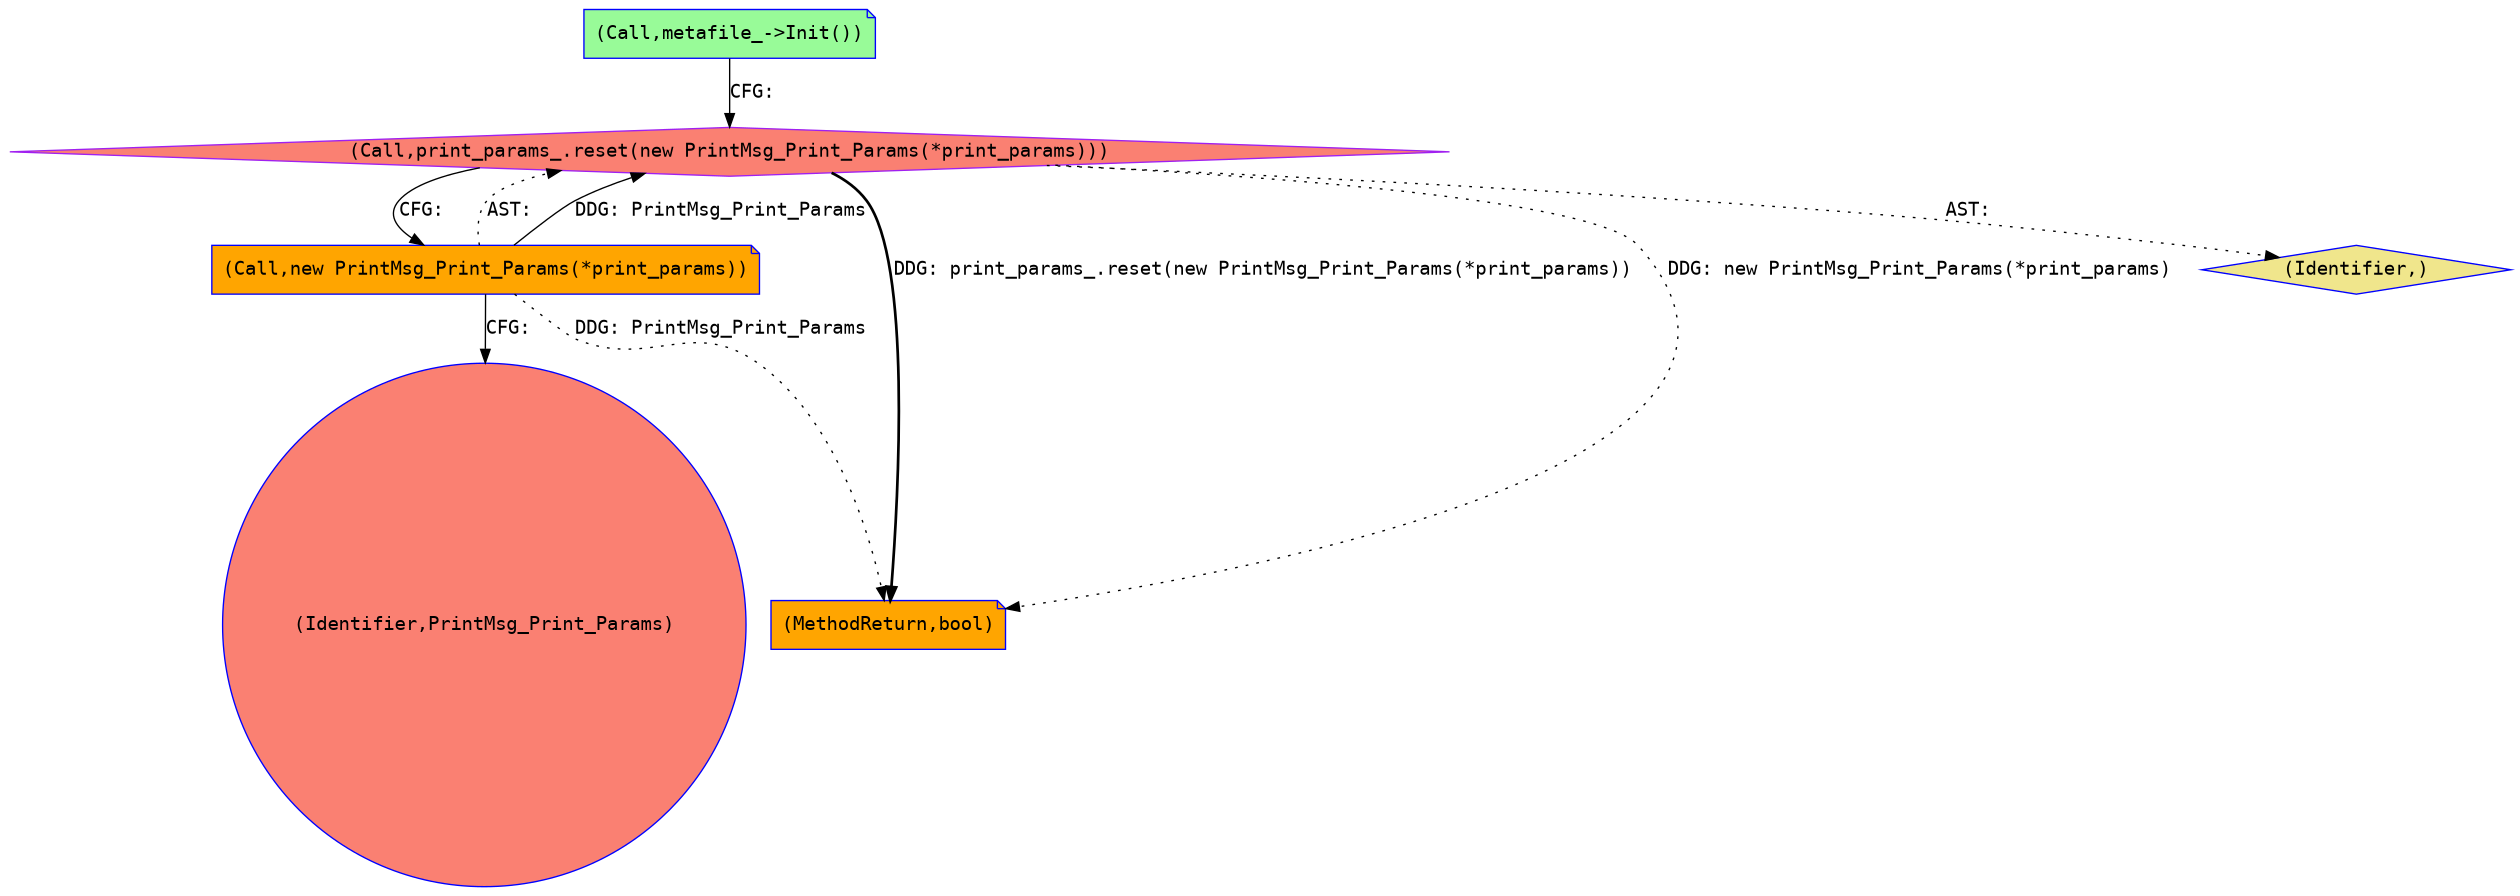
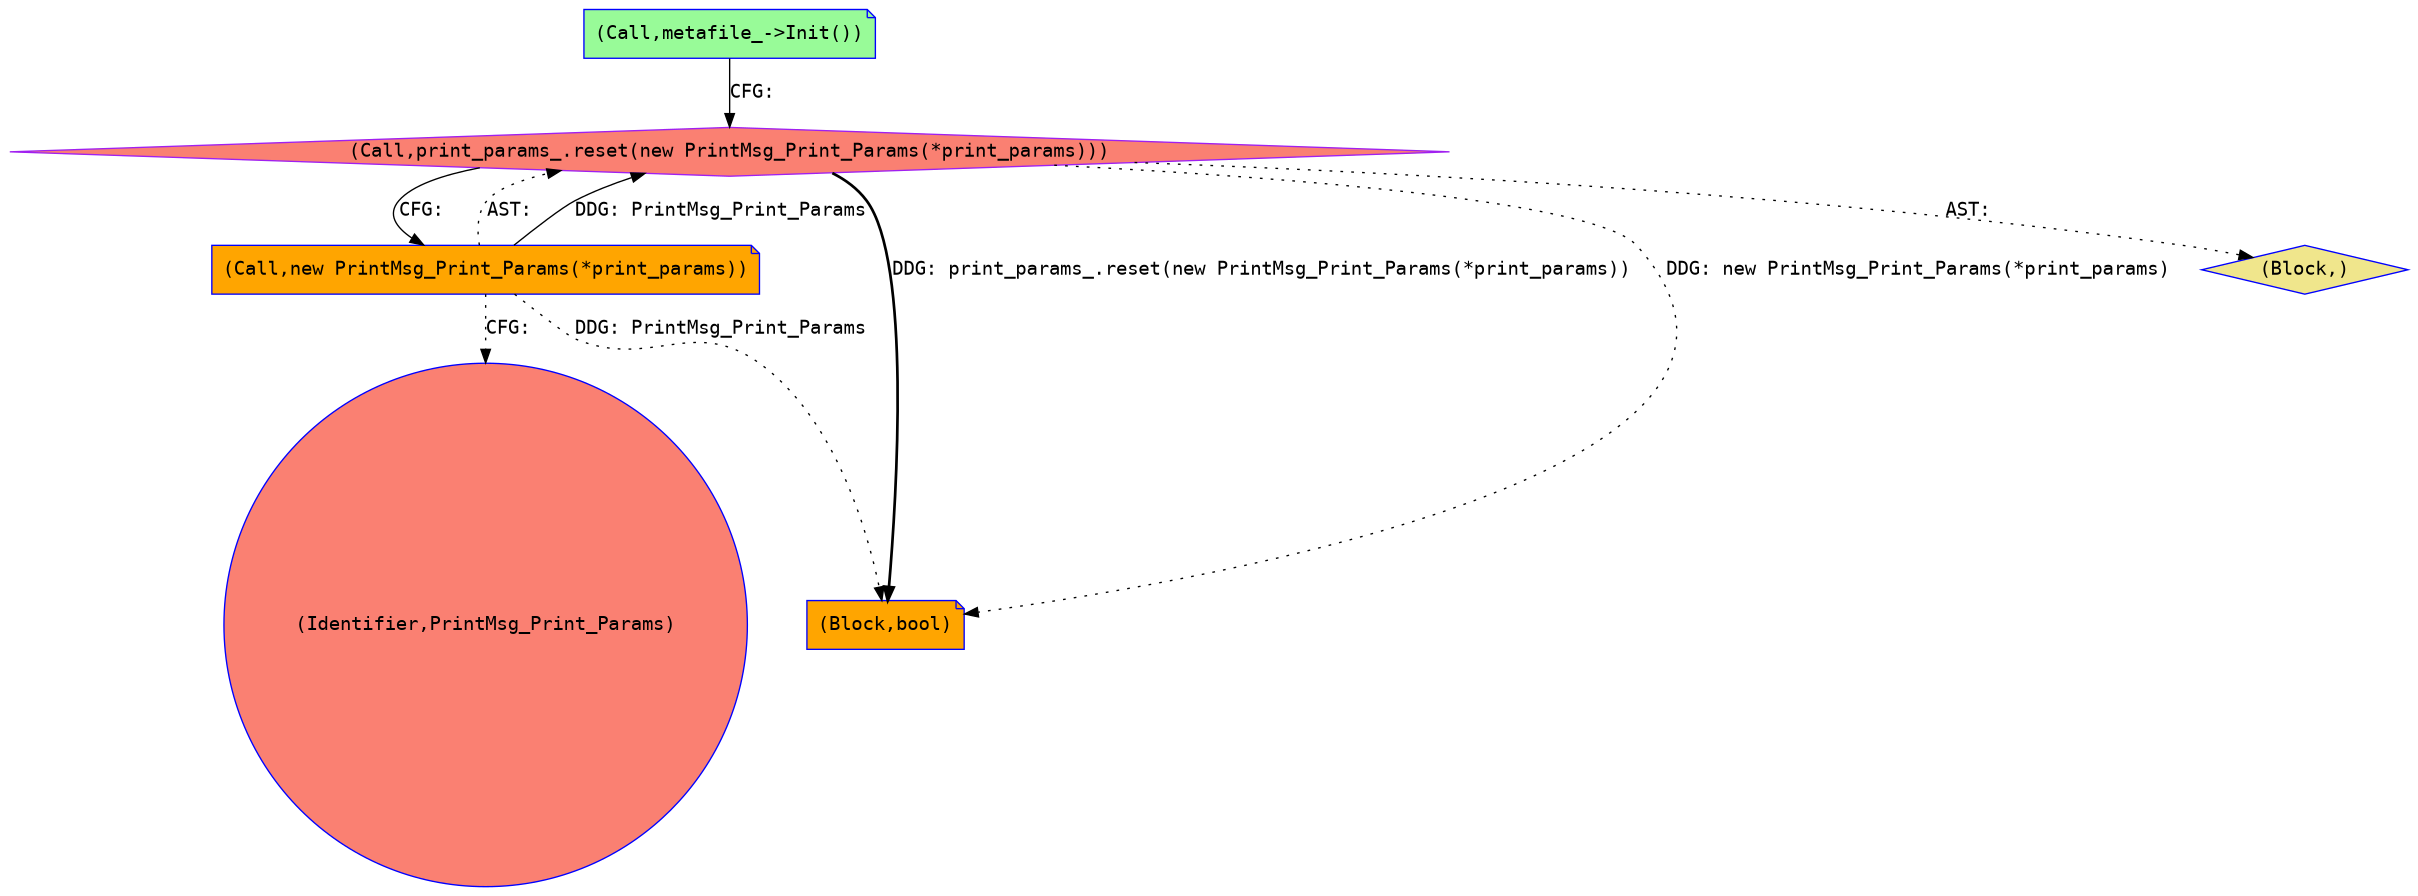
node "(Identifier,)": label "(Identifier,)" -> "(Block,)"
edge "(Call,new PrintMsg_Print_Params(*print_params))" -> "(Identifier,PrintMsg_Print_Params)": style solid -> dotted
node "(MethodReturn,bool)": label "(MethodReturn,bool)" -> "(Block,bool)"
